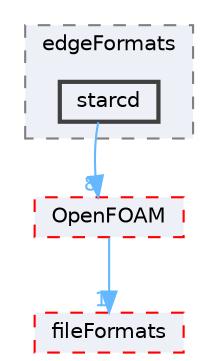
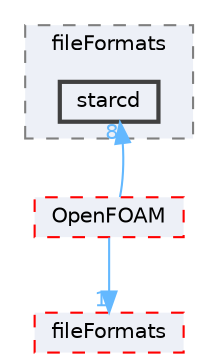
cluster "edgeFormats": label "edgeFormats" -> "fileFormats"
edge "starcd" -> "OpenFOAM": reversed
